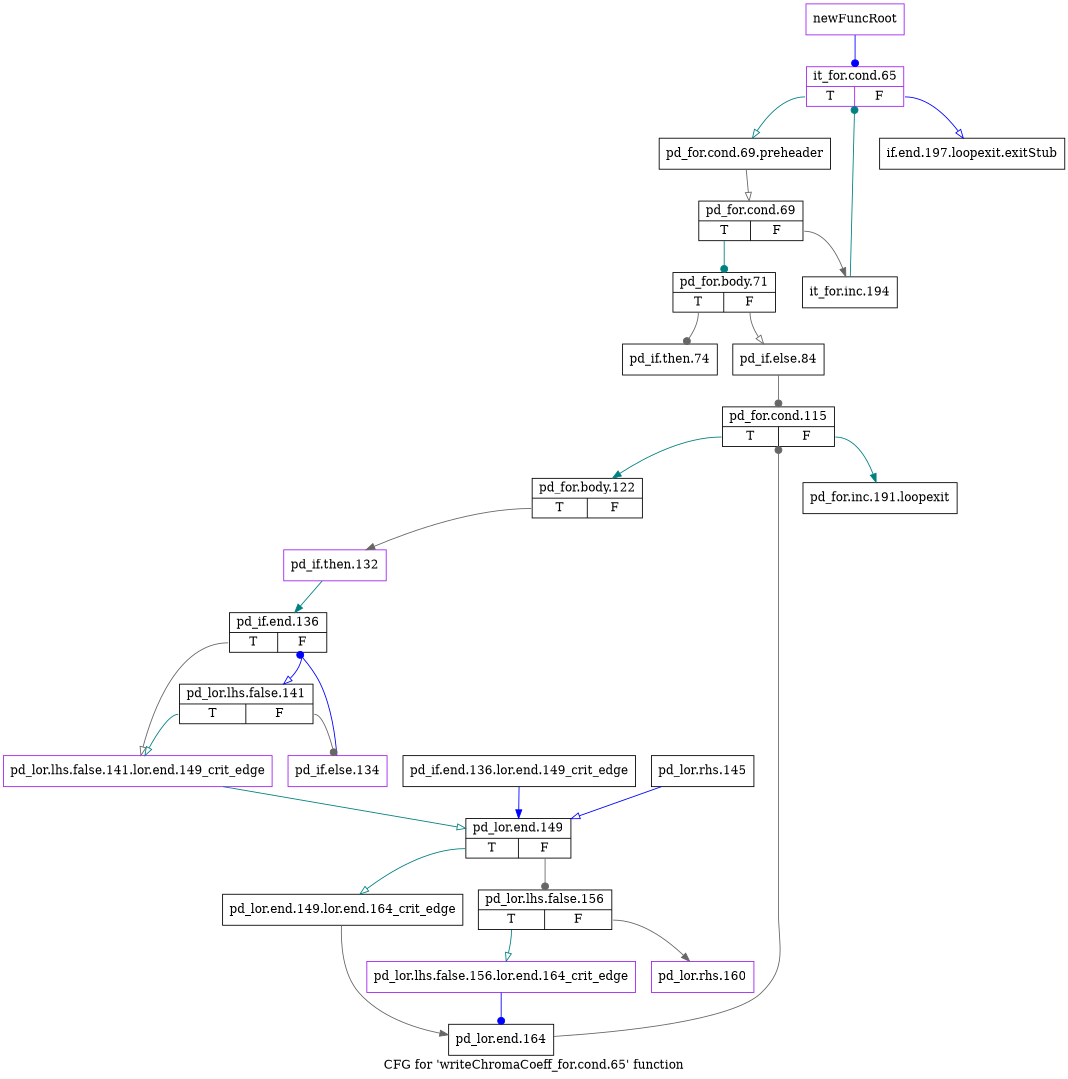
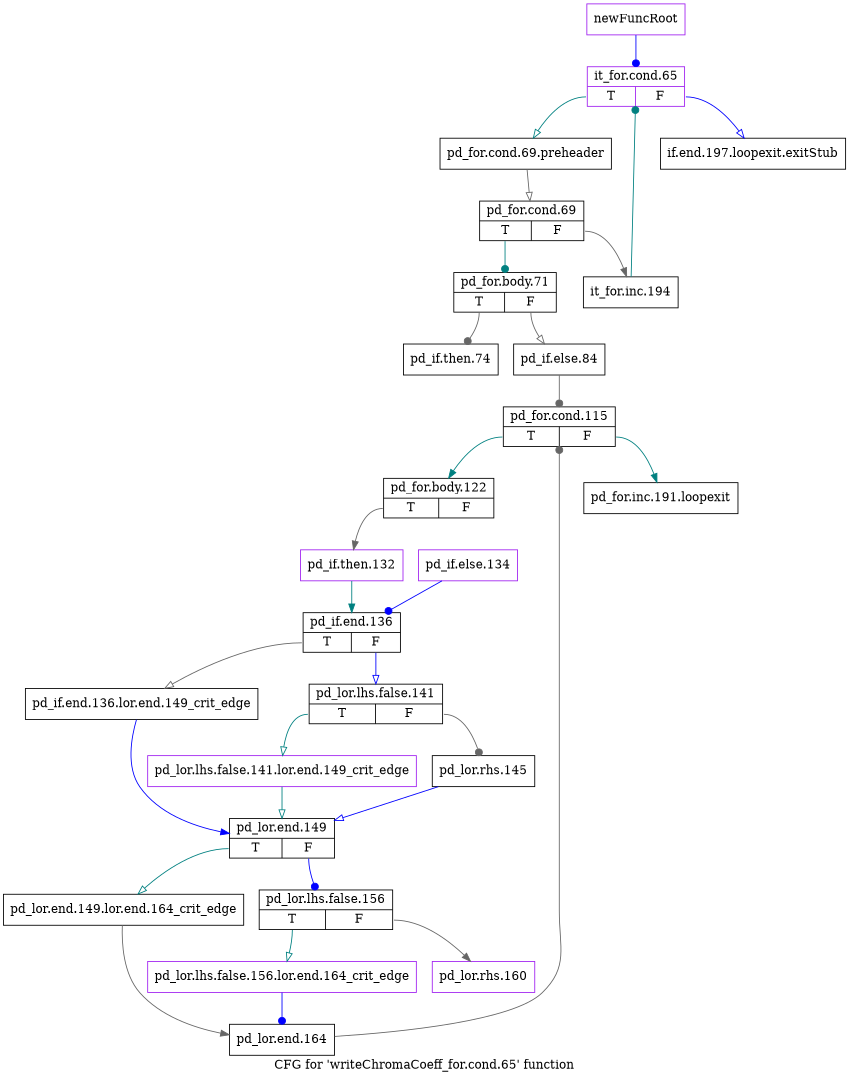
edge "pd_if.end.136" -> "pd_lor.lhs.false.141.lor.end.149_crit_edge": now "pd_if.end.136" -> "pd_if.end.136.lor.end.149_crit_edge"
edge "pd_lor.lhs.false.141" -> "pd_if.else.134": now "pd_lor.lhs.false.141" -> "pd_lor.rhs.145"
edge "pd_lor.end.149" -> "pd_lor.lhs.false.156": color gray40 -> blue
